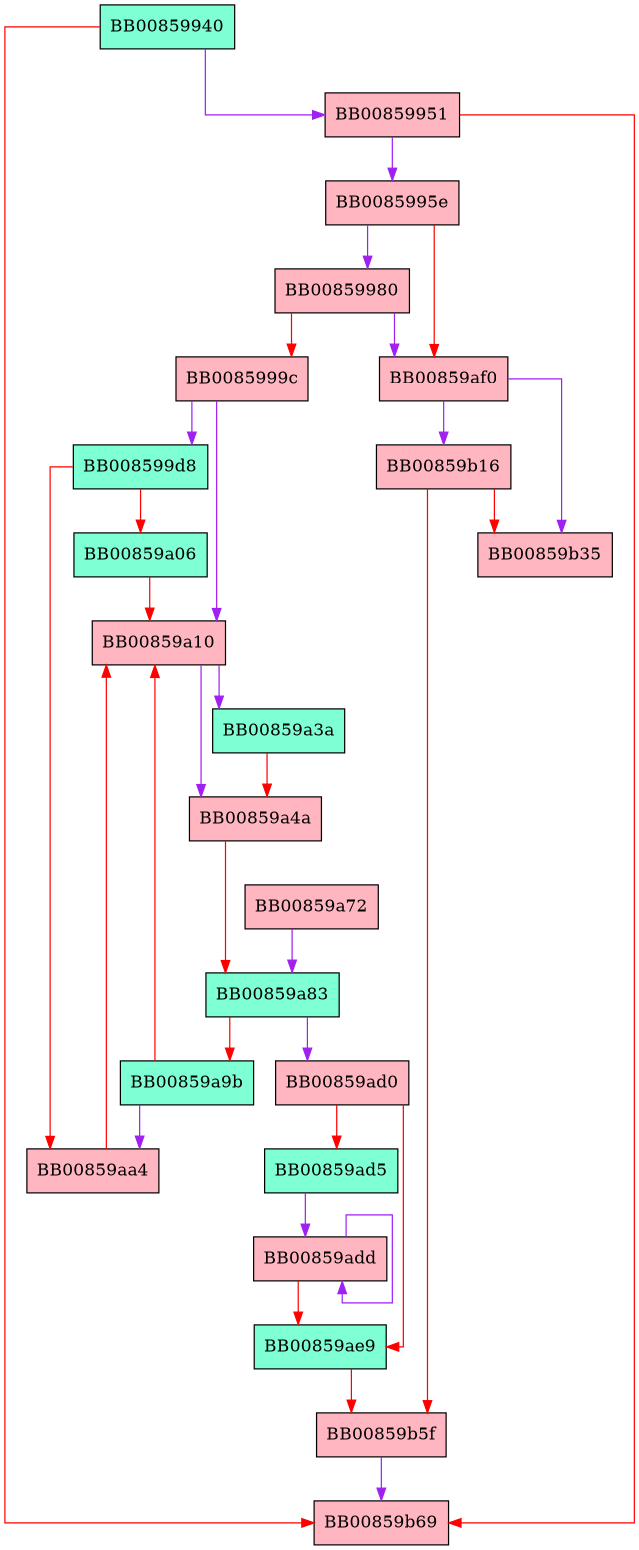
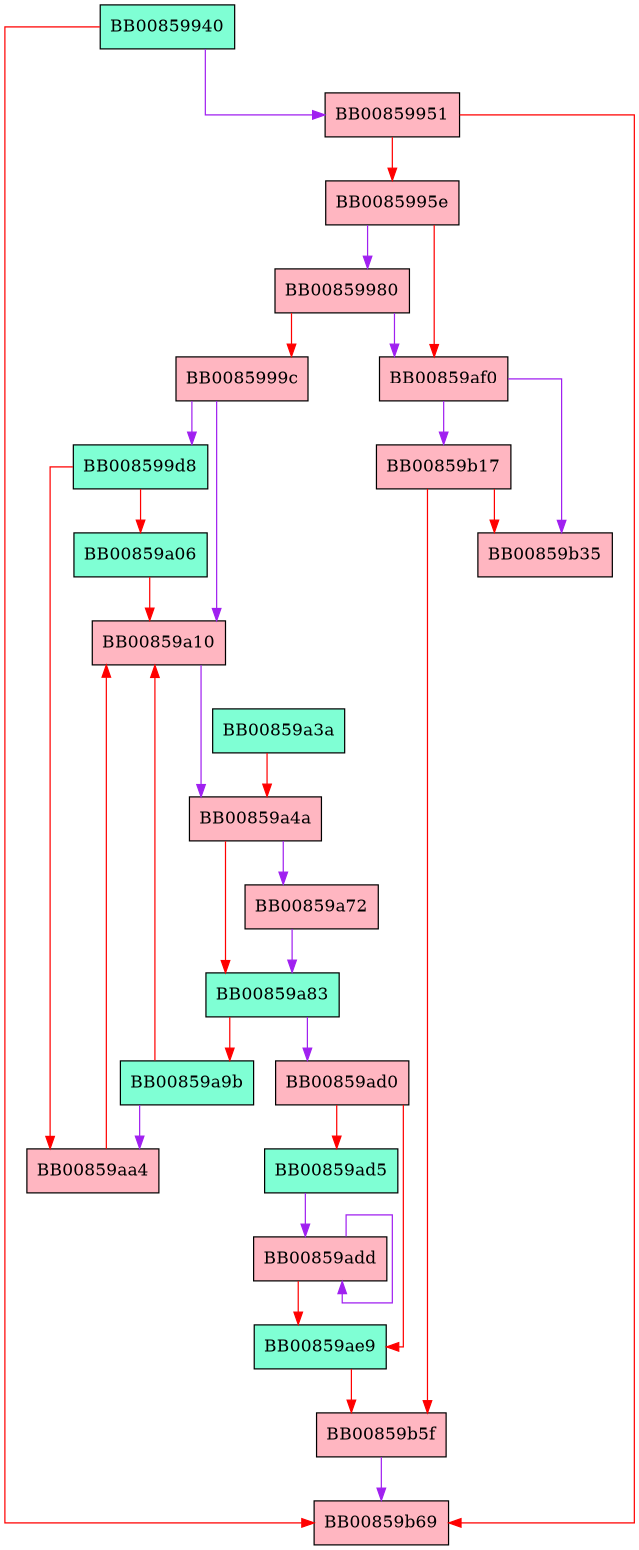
edge "BB00859951" -> "BB0085995e": color purple -> red
node "BB00859b16": label "BB00859b16" -> "BB00859b17"
edge "BB00859a10" -> "BB00859a3a": removed
edge "BB00859a4a" -> "BB00859a72": added
